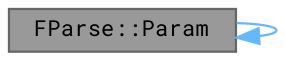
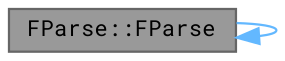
node "FParse::Param": label "FParse::Param" -> "FParse::FParse"
